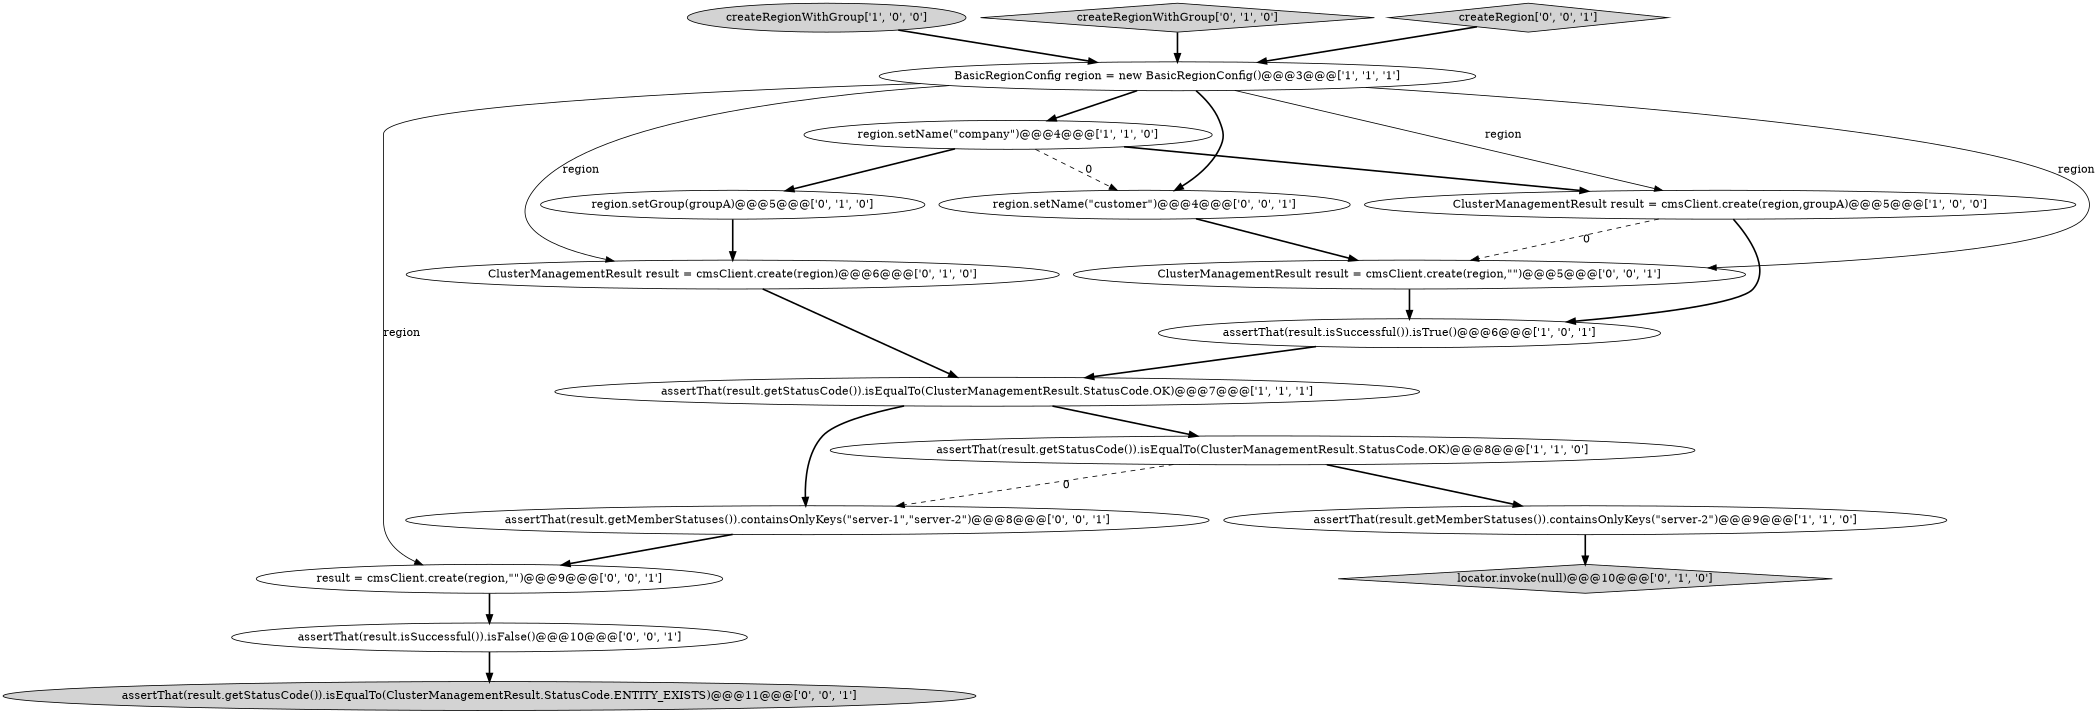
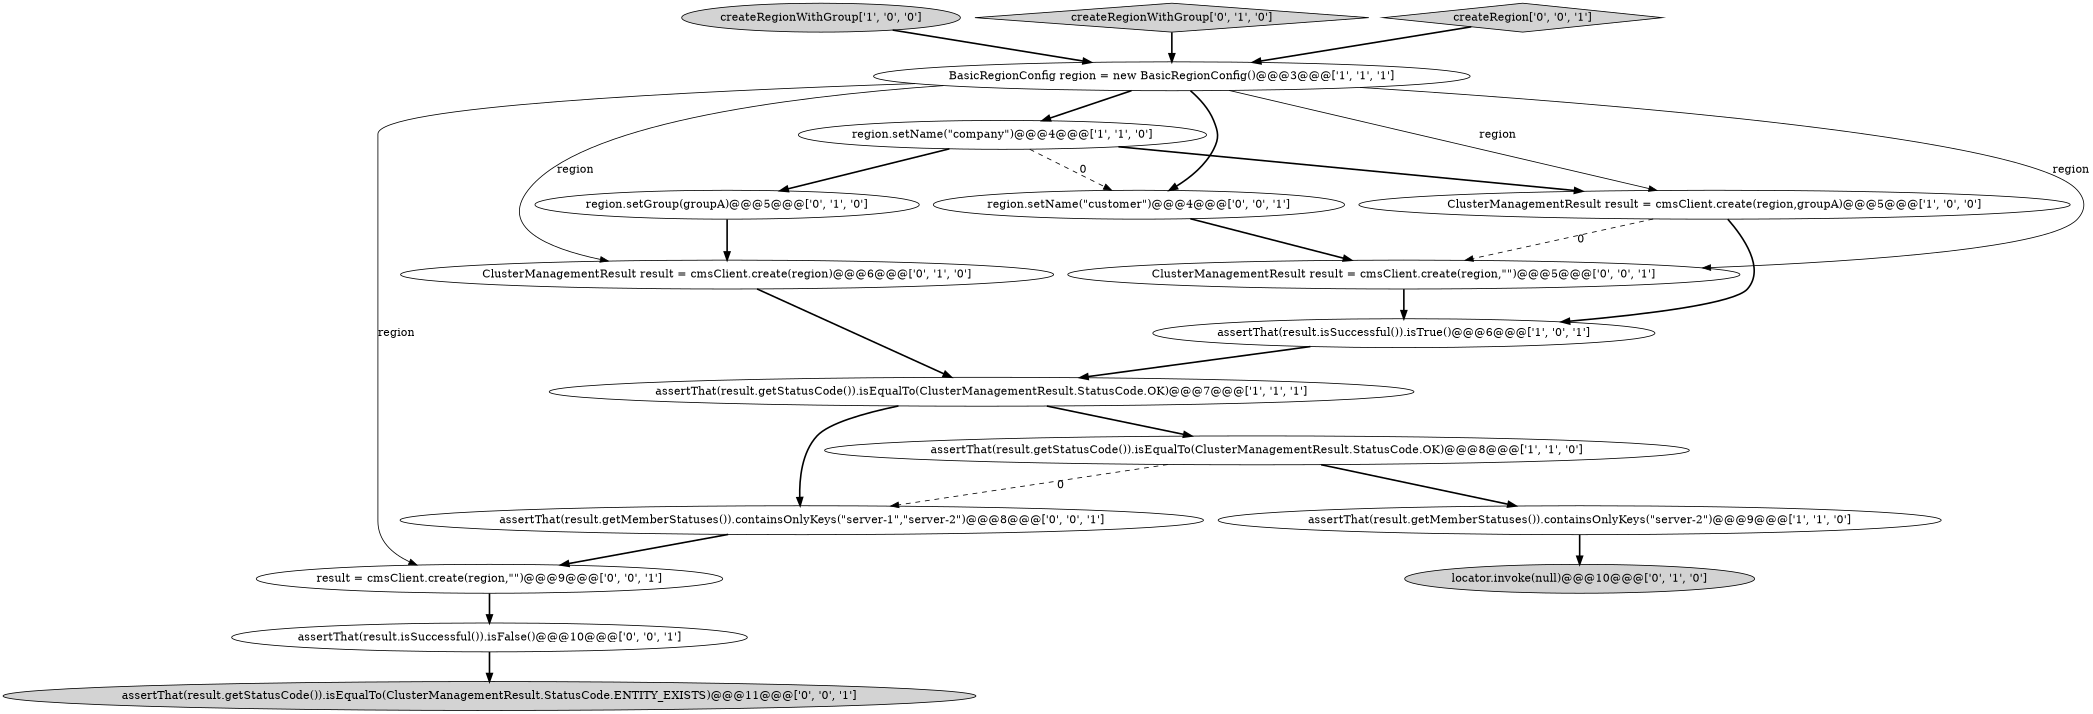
node "locator.invoke(null)@@@10@@@['0', '1', '0']": shape diamond -> ellipse
